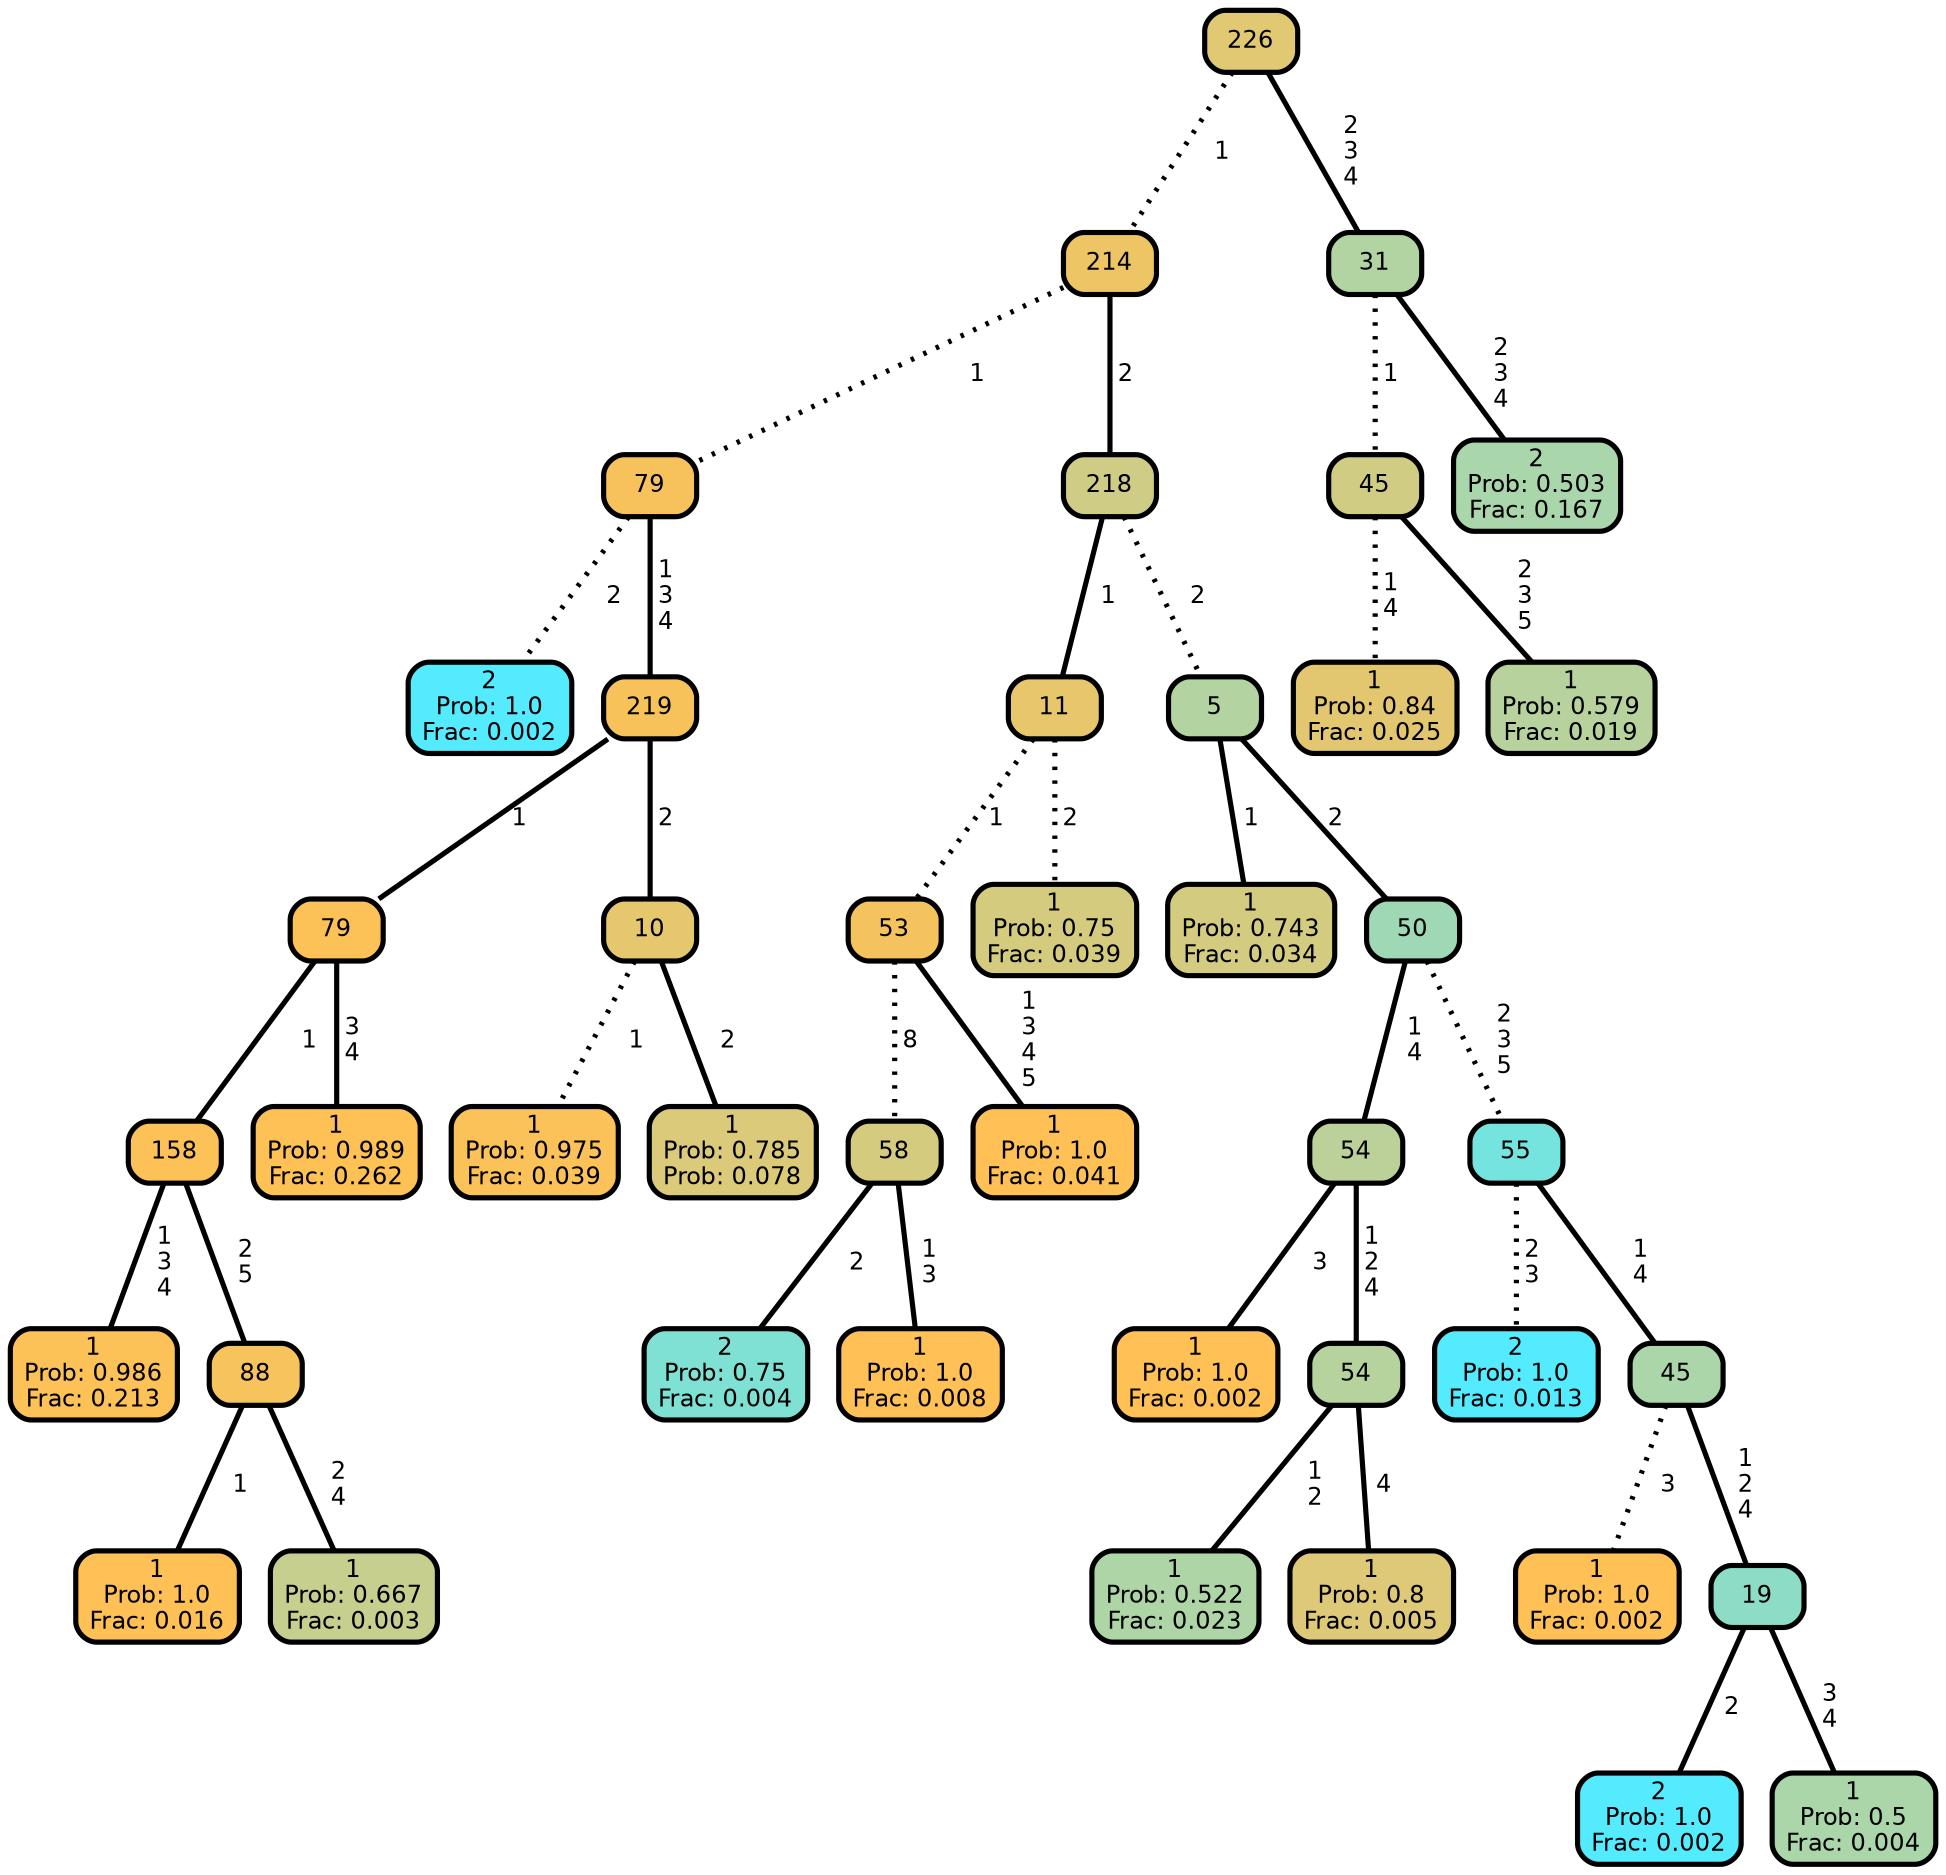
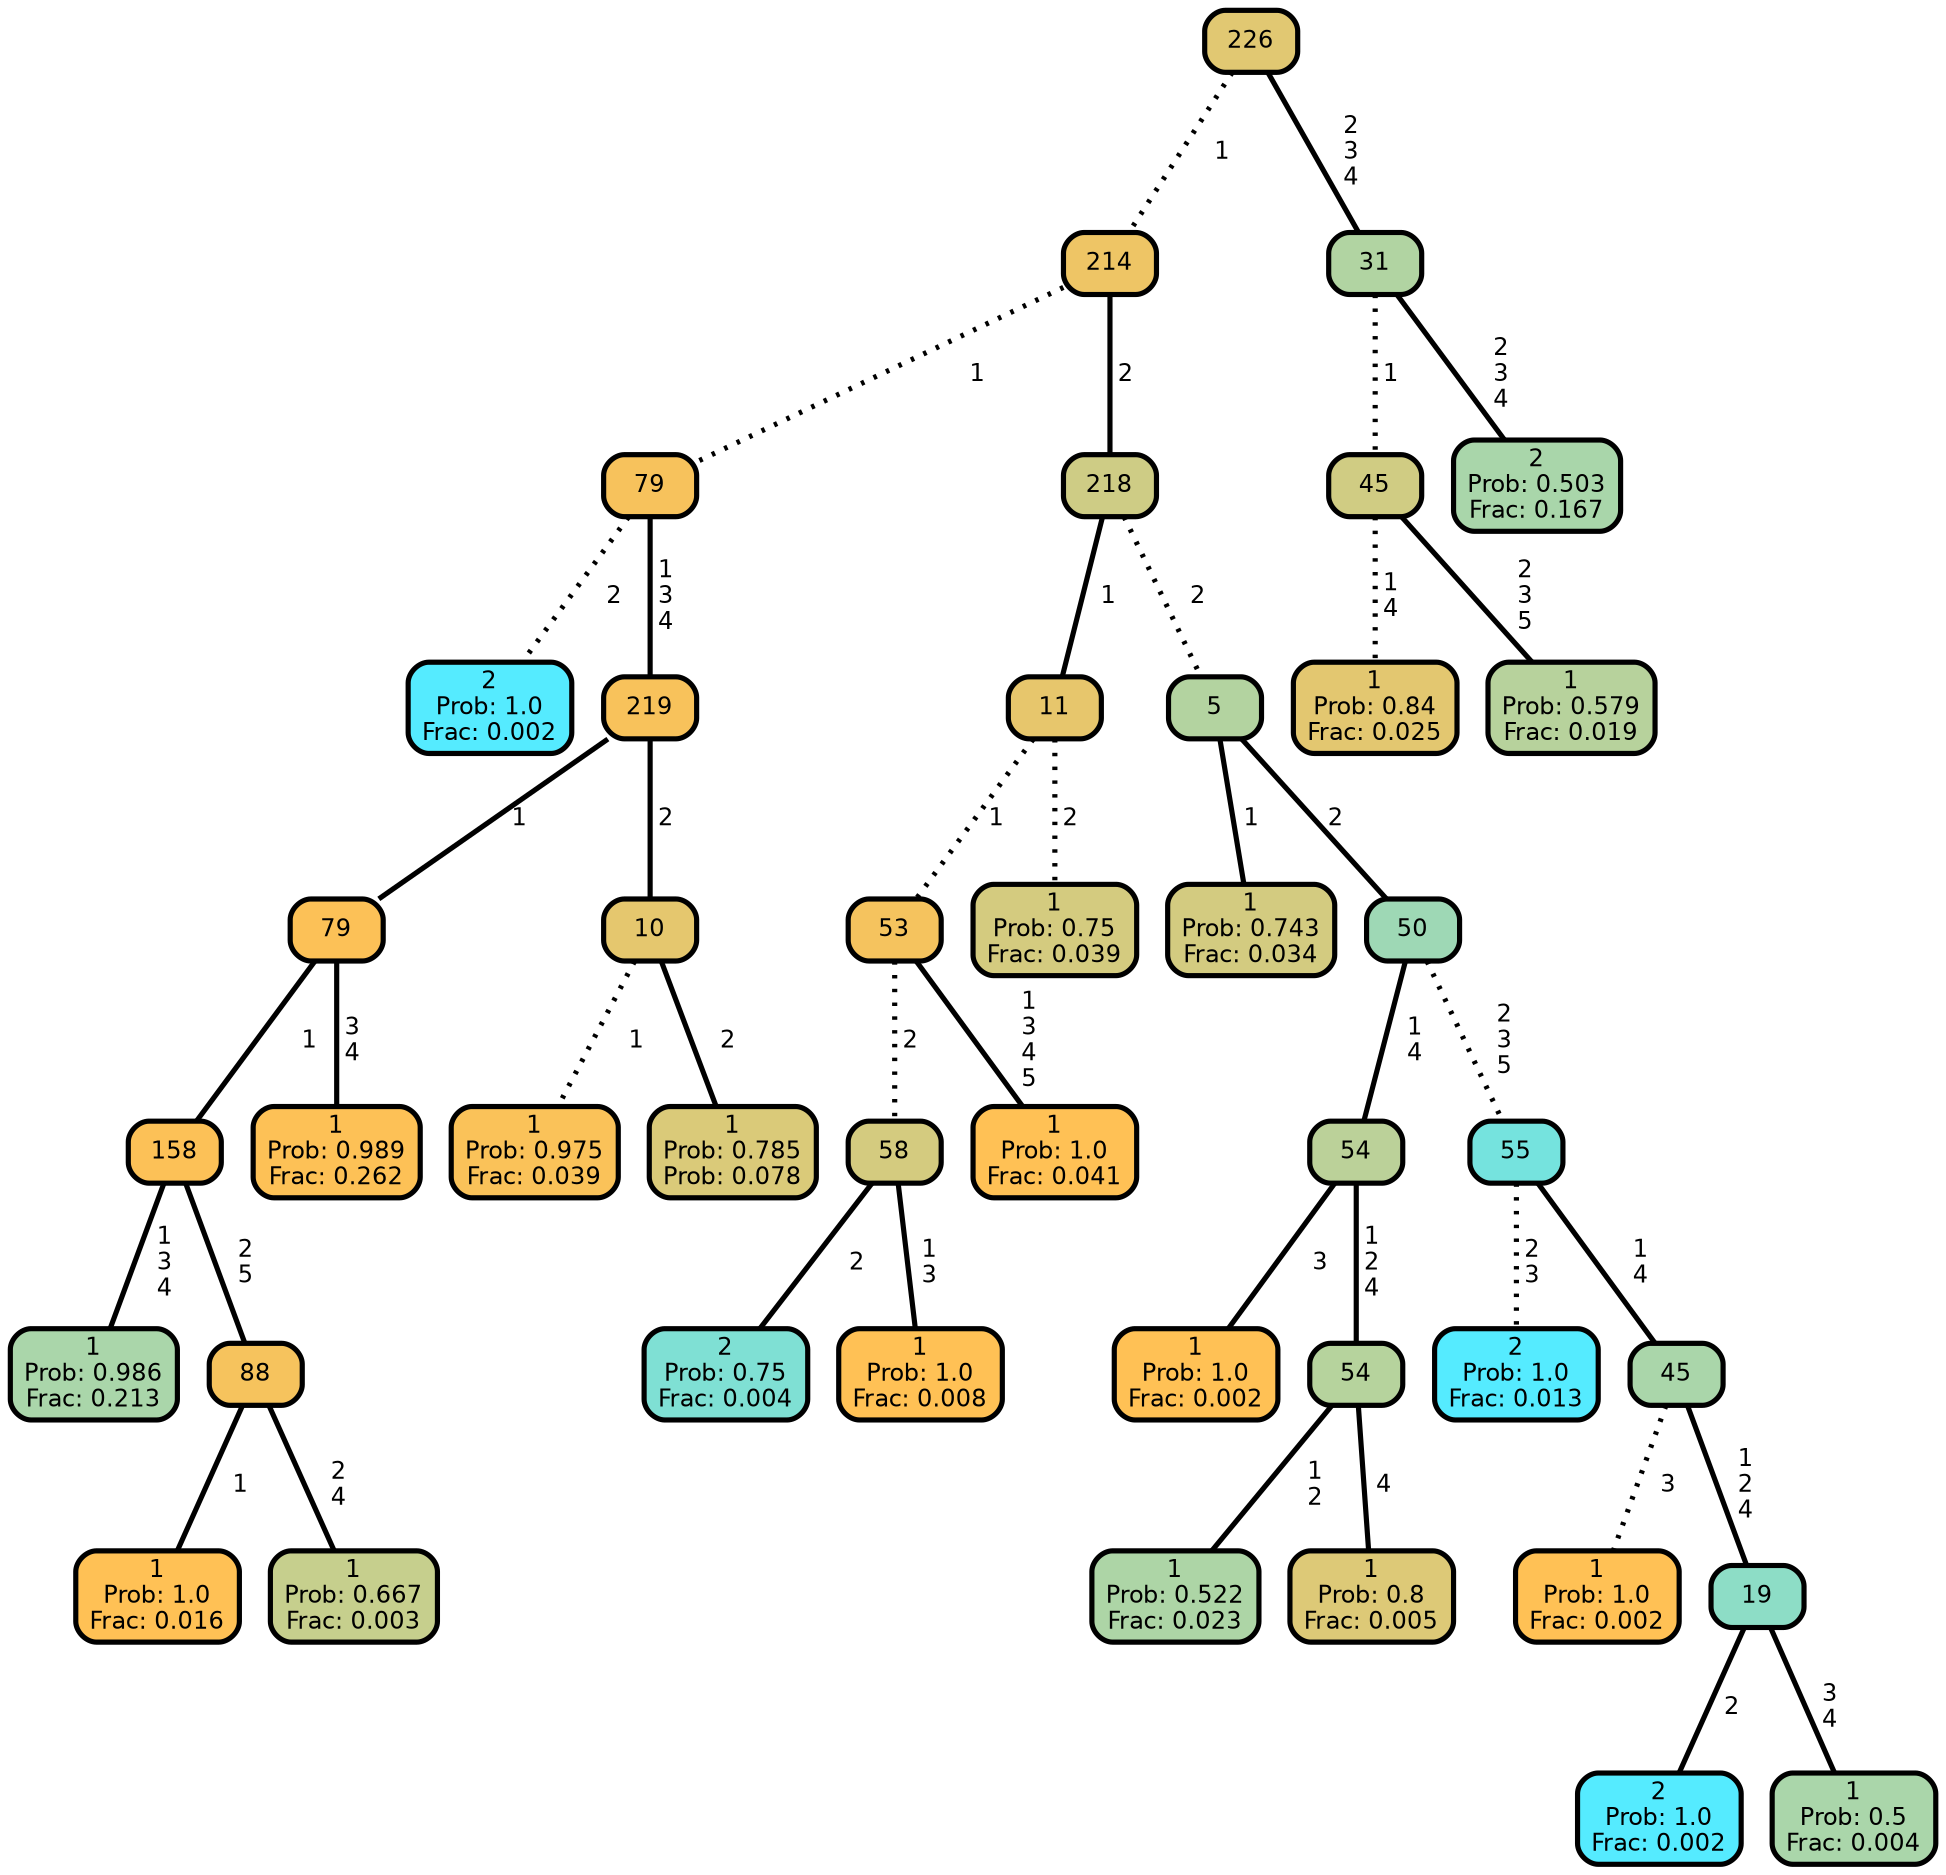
edge "53" -- "58": label " 8" -> " 2"
node "1 Prob: 0.986 Frac: 0.213": fillcolor #fcc157 -> #aad6aa
